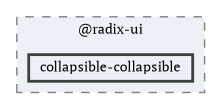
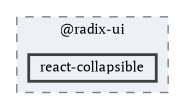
node "collapsible-collapsible": label "collapsible-collapsible" -> "react-collapsible"
